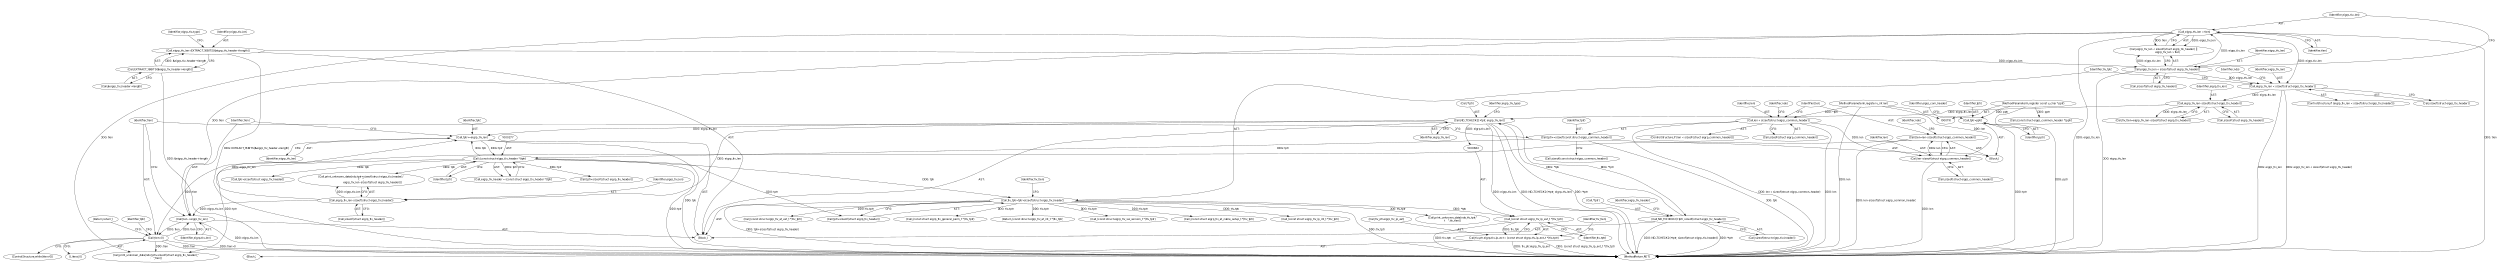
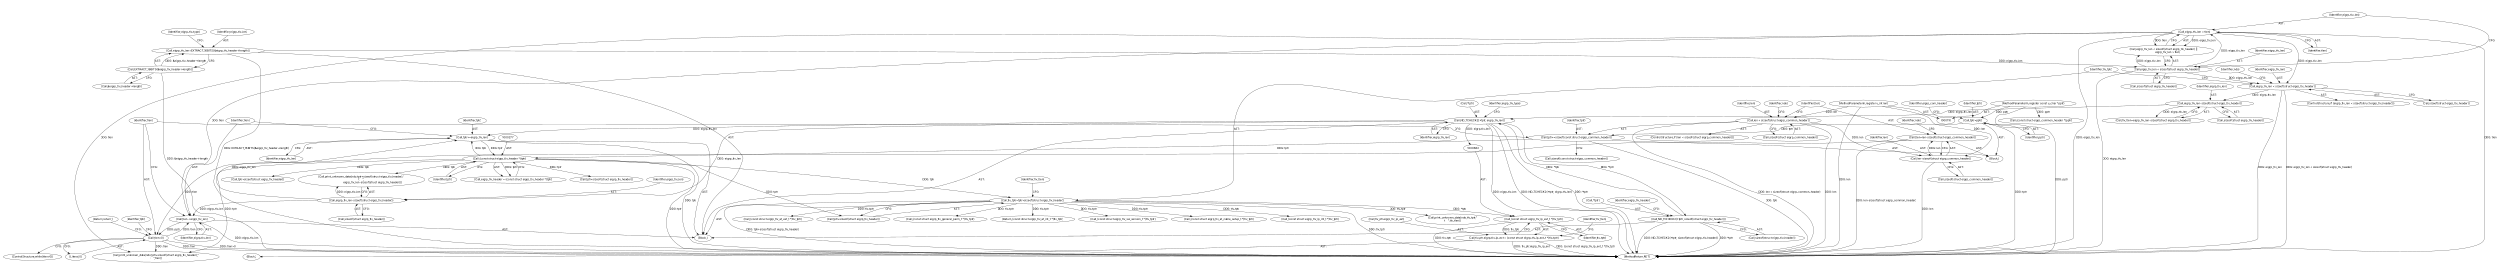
edge "(MethodParameterIn,register u_int len)" -> "(Call,len < sizeof(struct eigrp_common_header))": label "DDG: *tptr" -> "DDG: len"
edge "(Call,tptr=pptr)" -> "(Call,tptr+=sizeof(const struct eigrp_common_header))": added, label "DDG: tptr"
edge "(Call,tlen-=eigrp_tlv_len)" -> "(Call,tlen>0)": label "DDG: tlen" -> "DDG: pptr"
